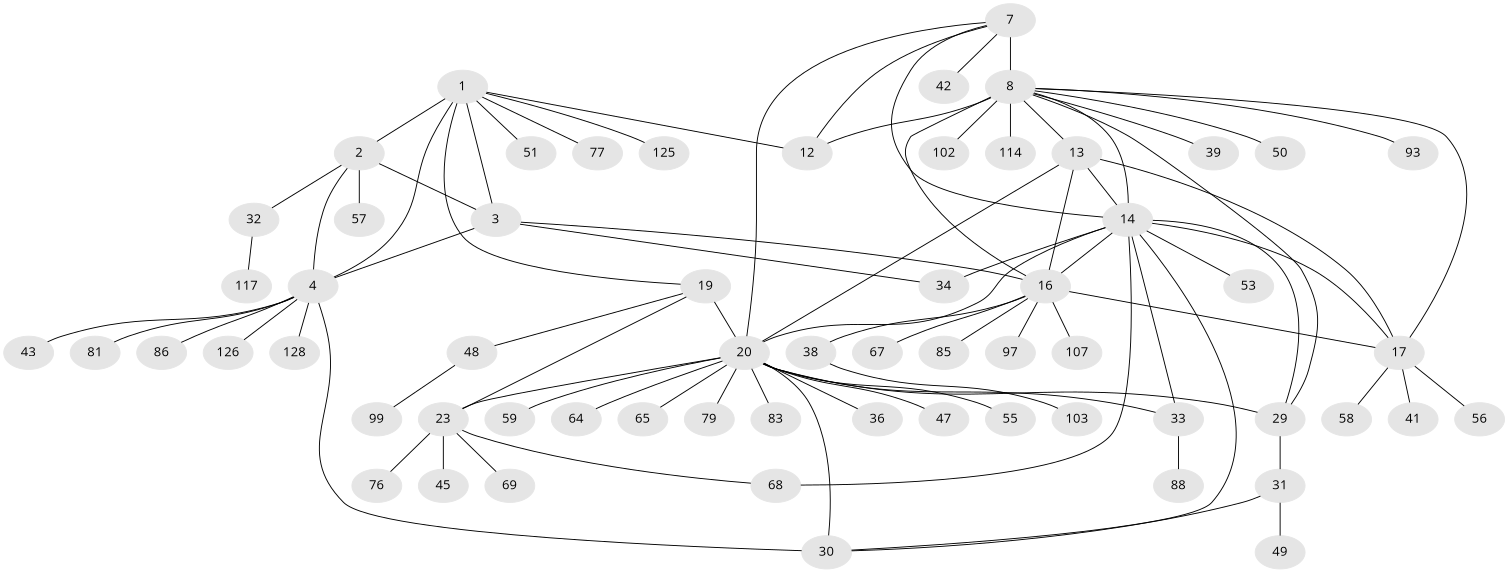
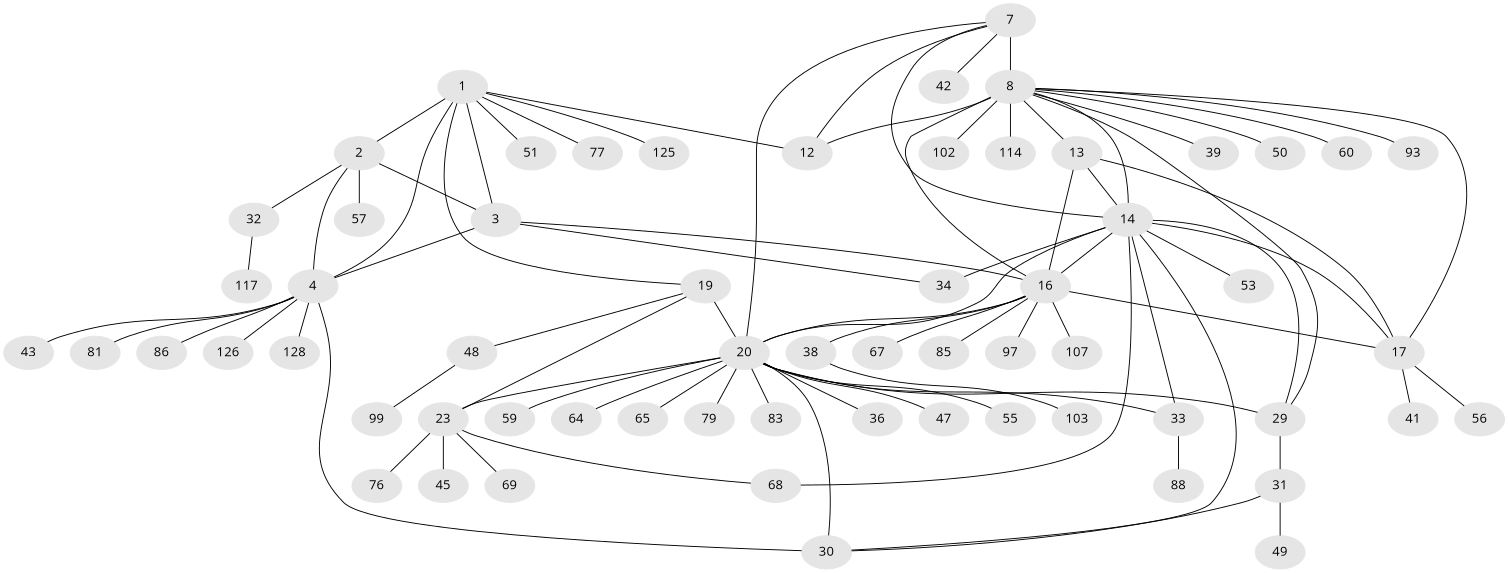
node "60": added
edge "13" -- "20": now "16" -- "20"
node "58": removed
